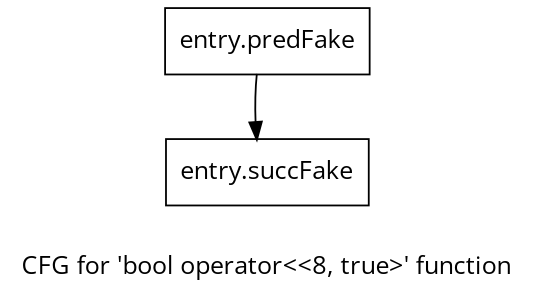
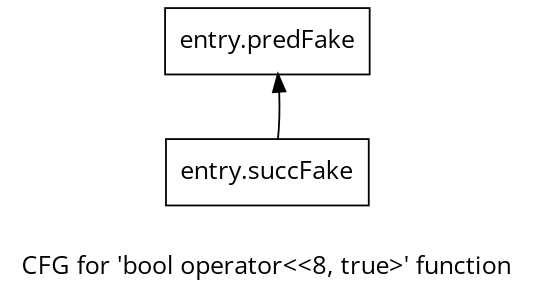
edge "entry.predFake" -> "entry.succFake": reversed
